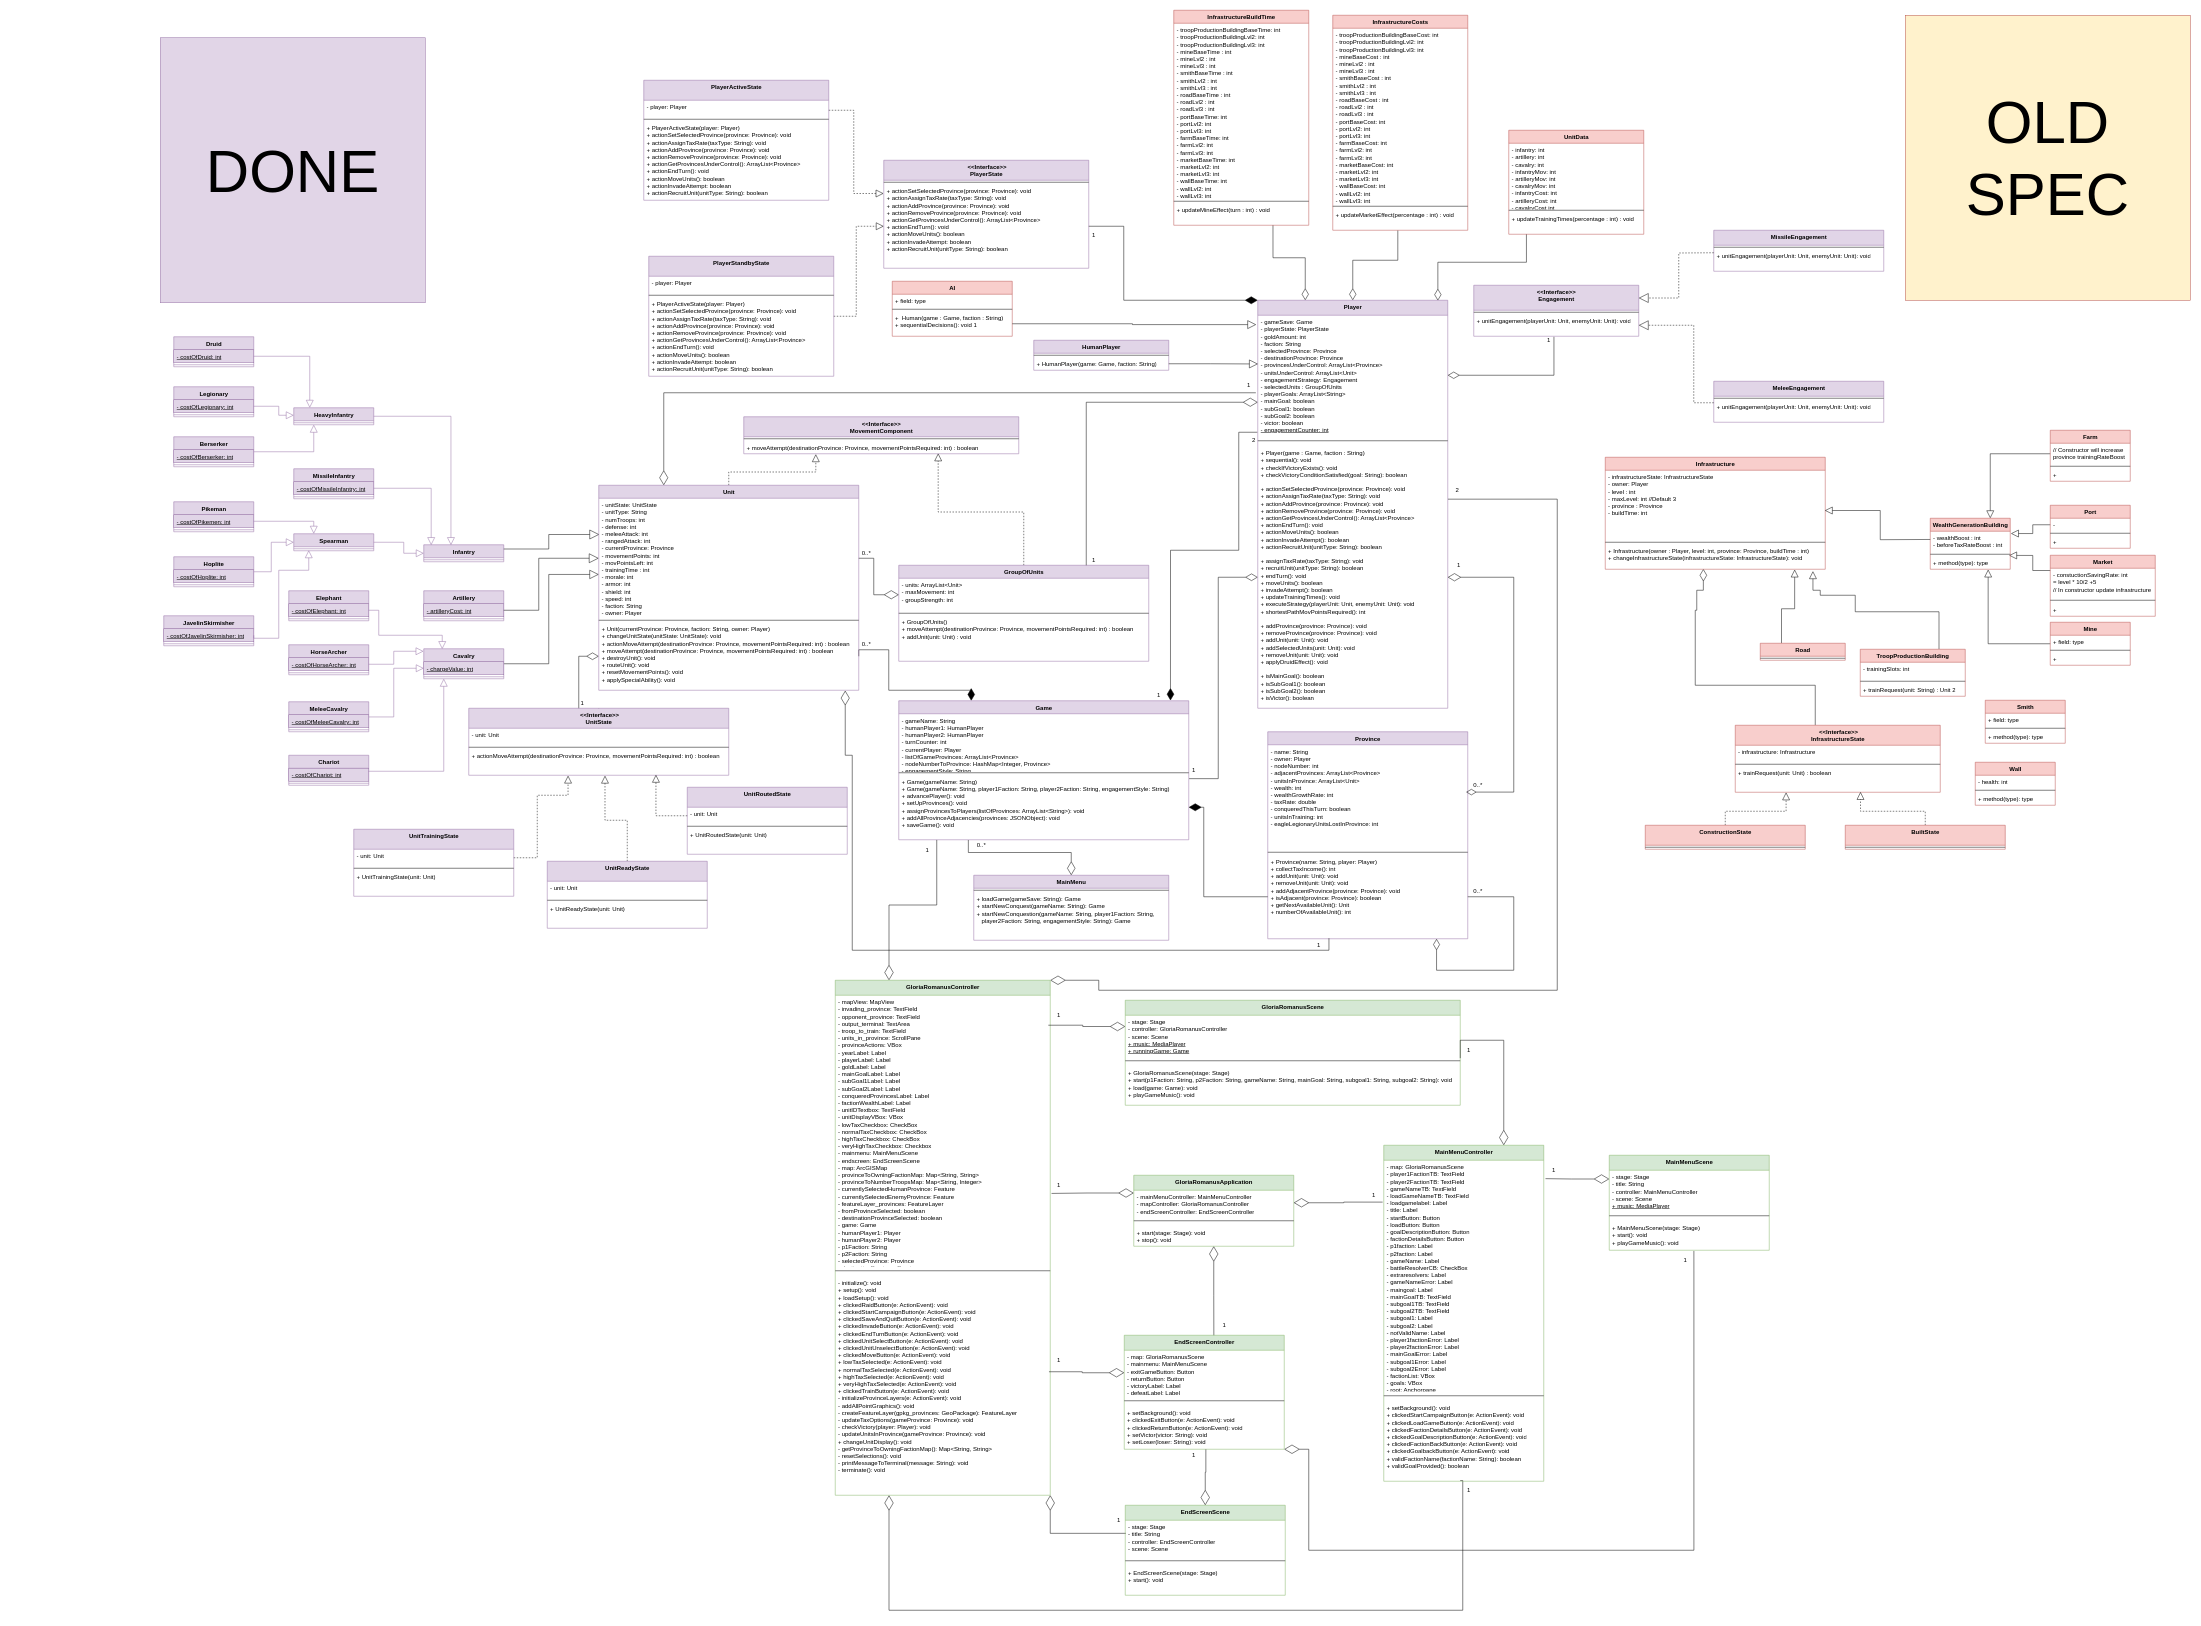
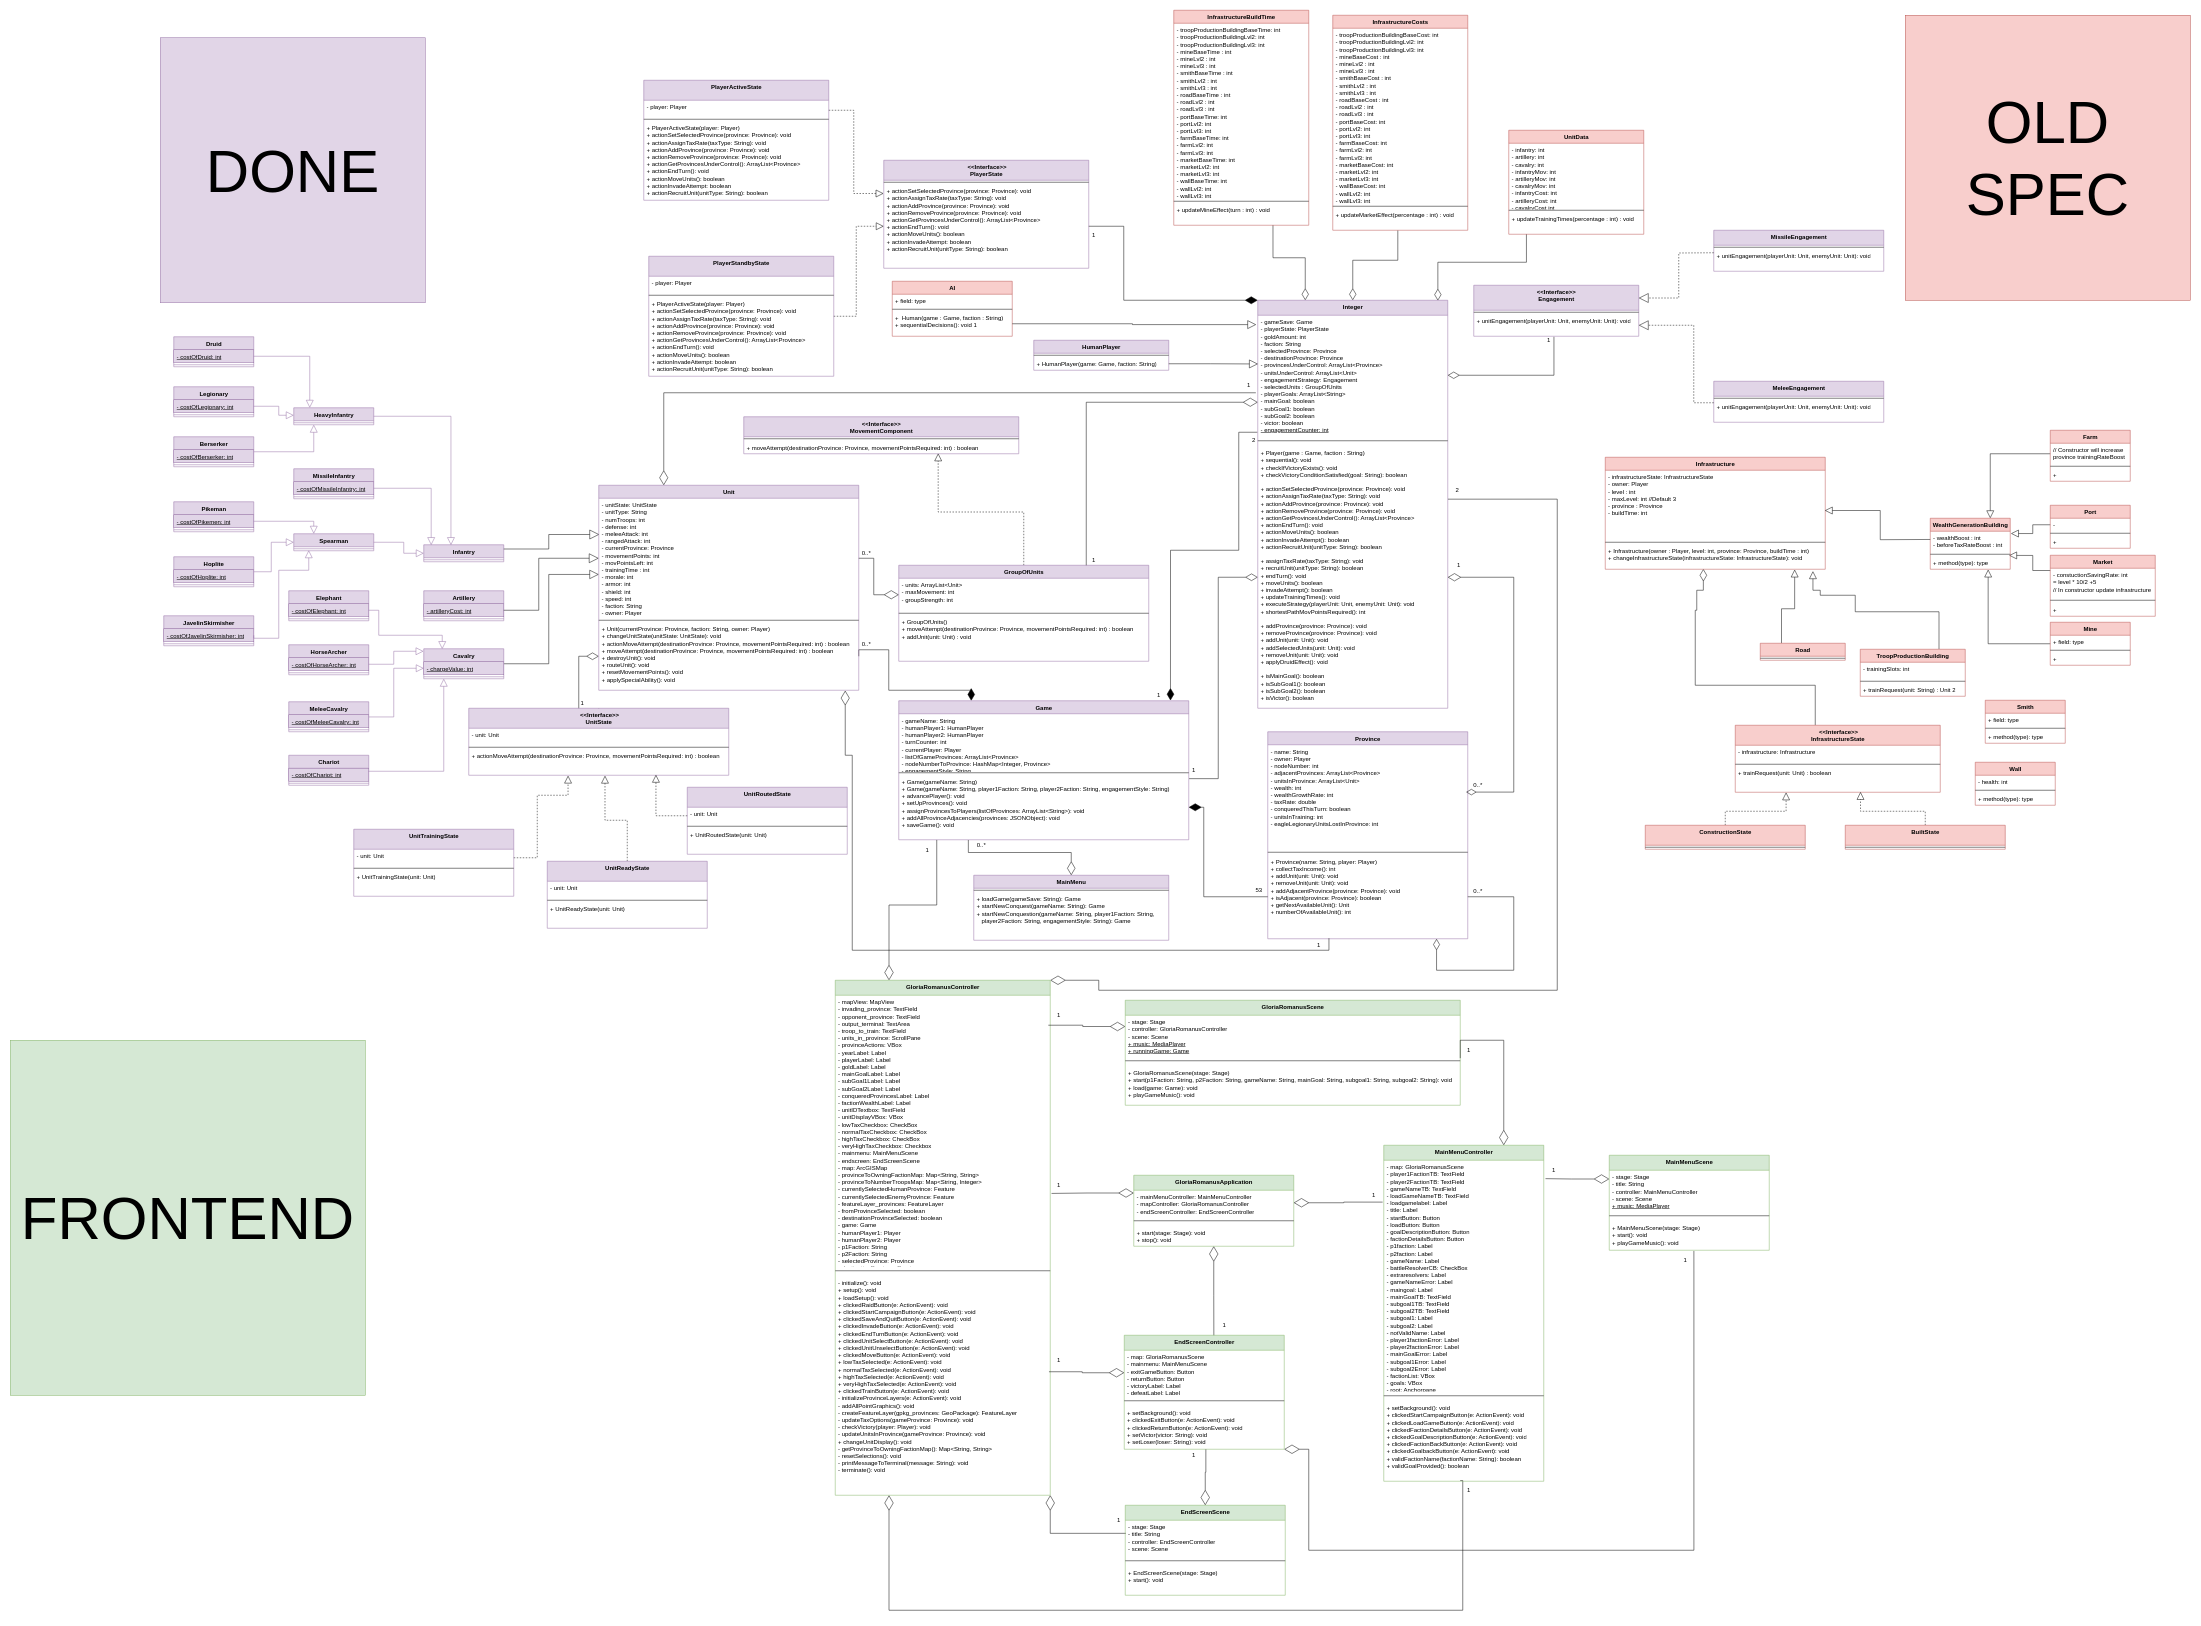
node "OLD SPEC": fillcolor #fff2cc -> #f8cecc
node "Player": label "Player" -> "Integer"
edge "Unit" -> "+ moveAttempt(destinationProvince: Province, movementPointsRequired: int) : boolean": removed
node "53": added
node "FRONTEND": added
